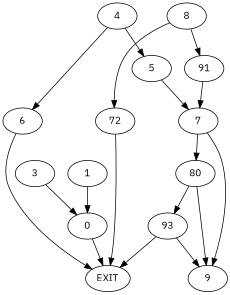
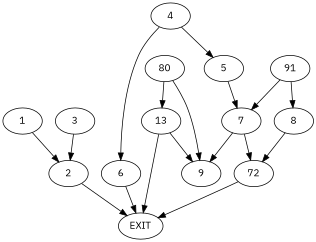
edge "8" -> "91": reversed
edge "7" -> "80": now "7" -> "72"
node "0": label "0" -> "2"
node "93": label "93" -> "13"
